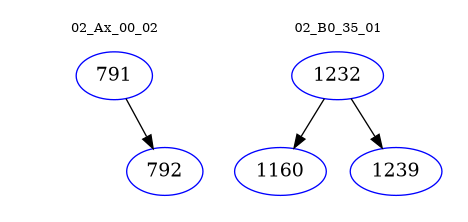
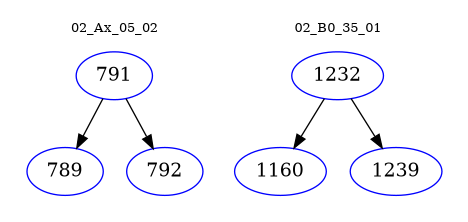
cluster "02_Ax_00_02": label "02_Ax_00_02" -> "02_Ax_05_02"
node "789": added
